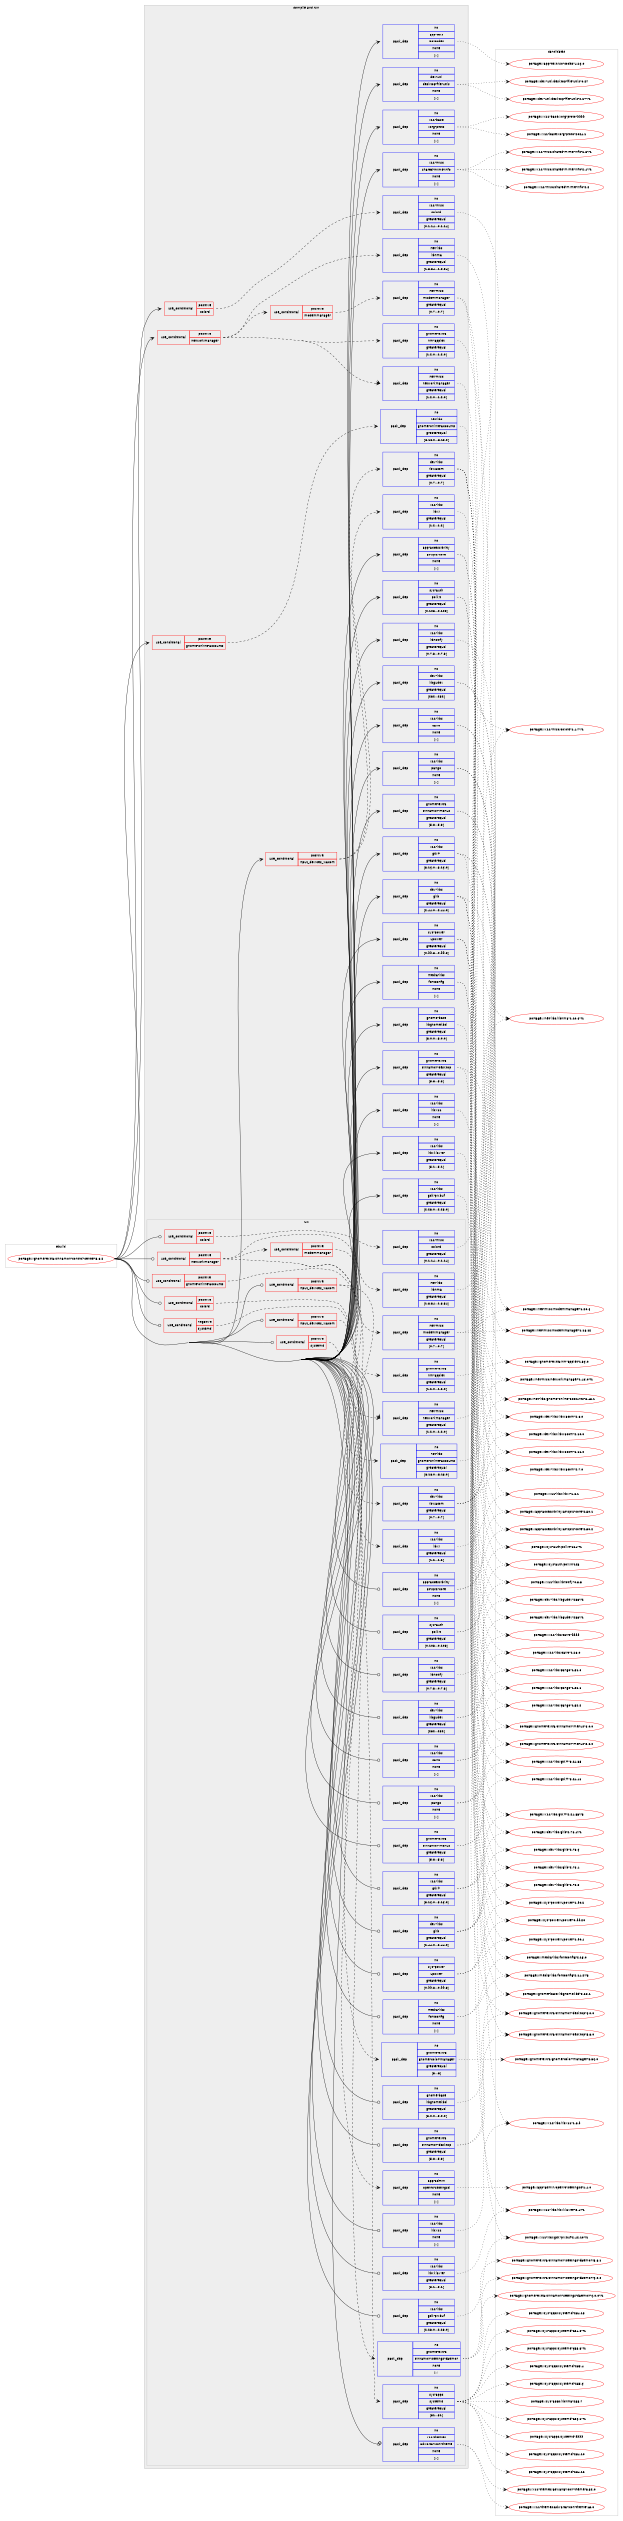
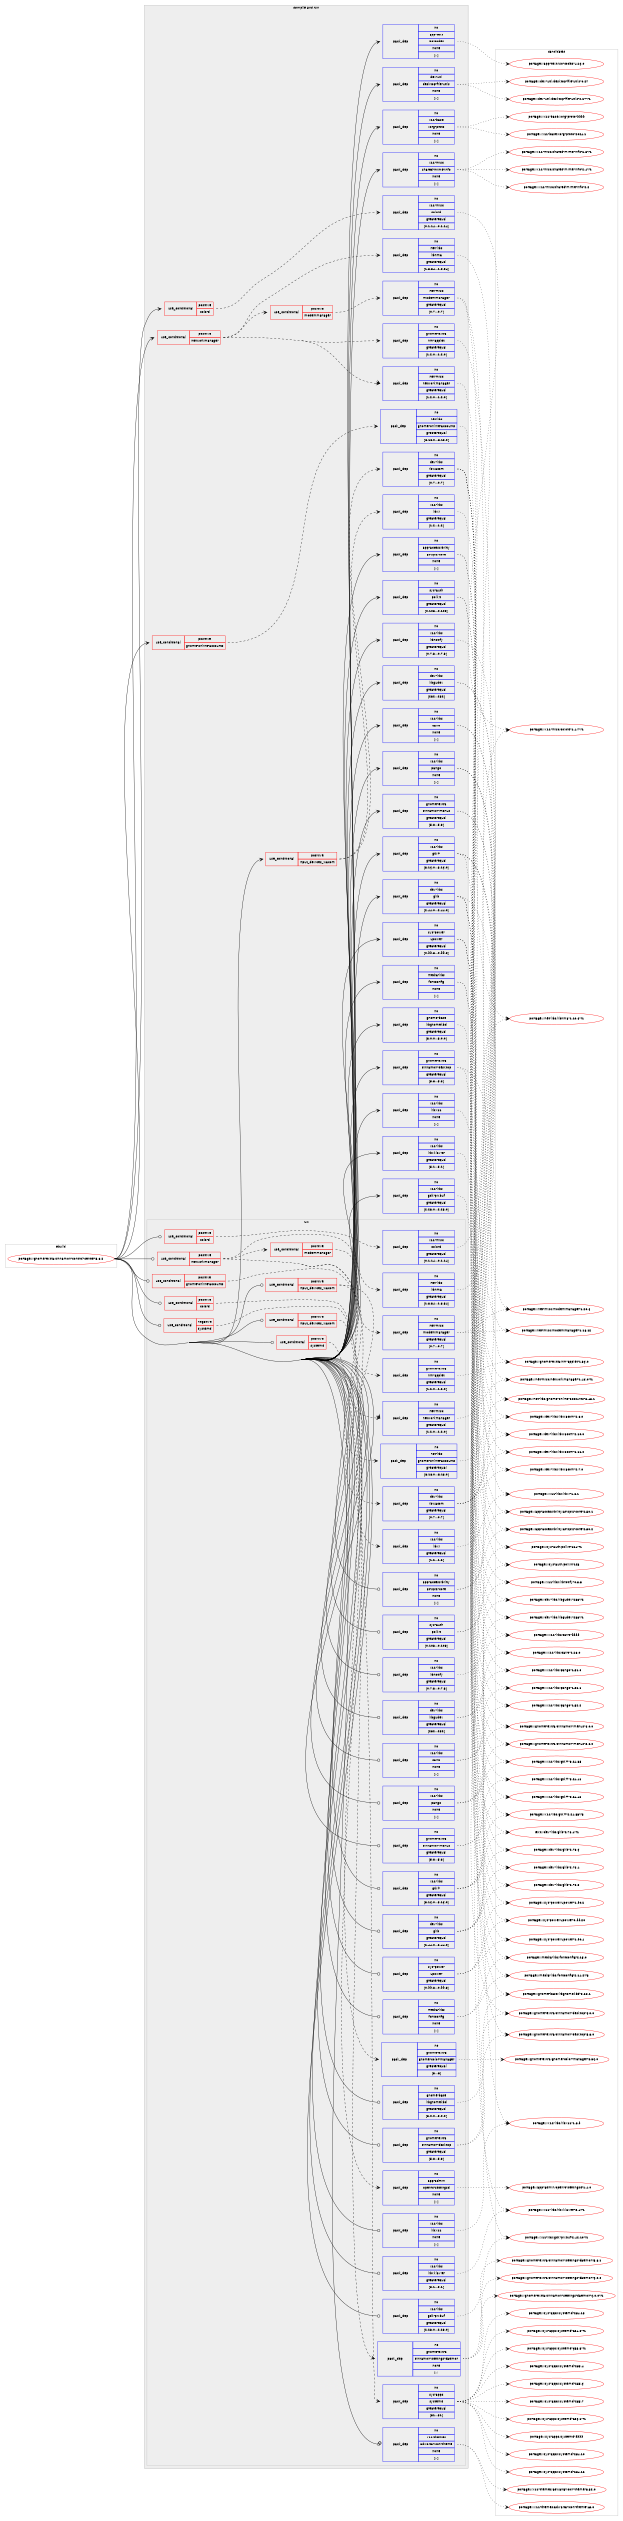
node "portage://x11-libs/gtk+-3.24.42": added
node "portage://dev-libs/glib-2.78.4-r1": label "portage://dev-libs/glib-2.78.4-r1" -> "text://dev-libs/glib-2.78.4-r1"
node "portage://sys-apps/libnma-255.7": label "portage://sys-apps/libnma-255.7" -> "portage://sys-apps/systemd-255.7"
